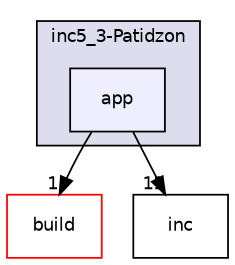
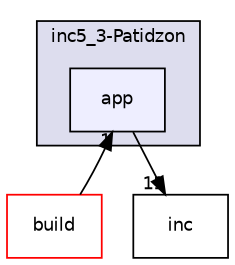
edge "app" -> "build": reversed
